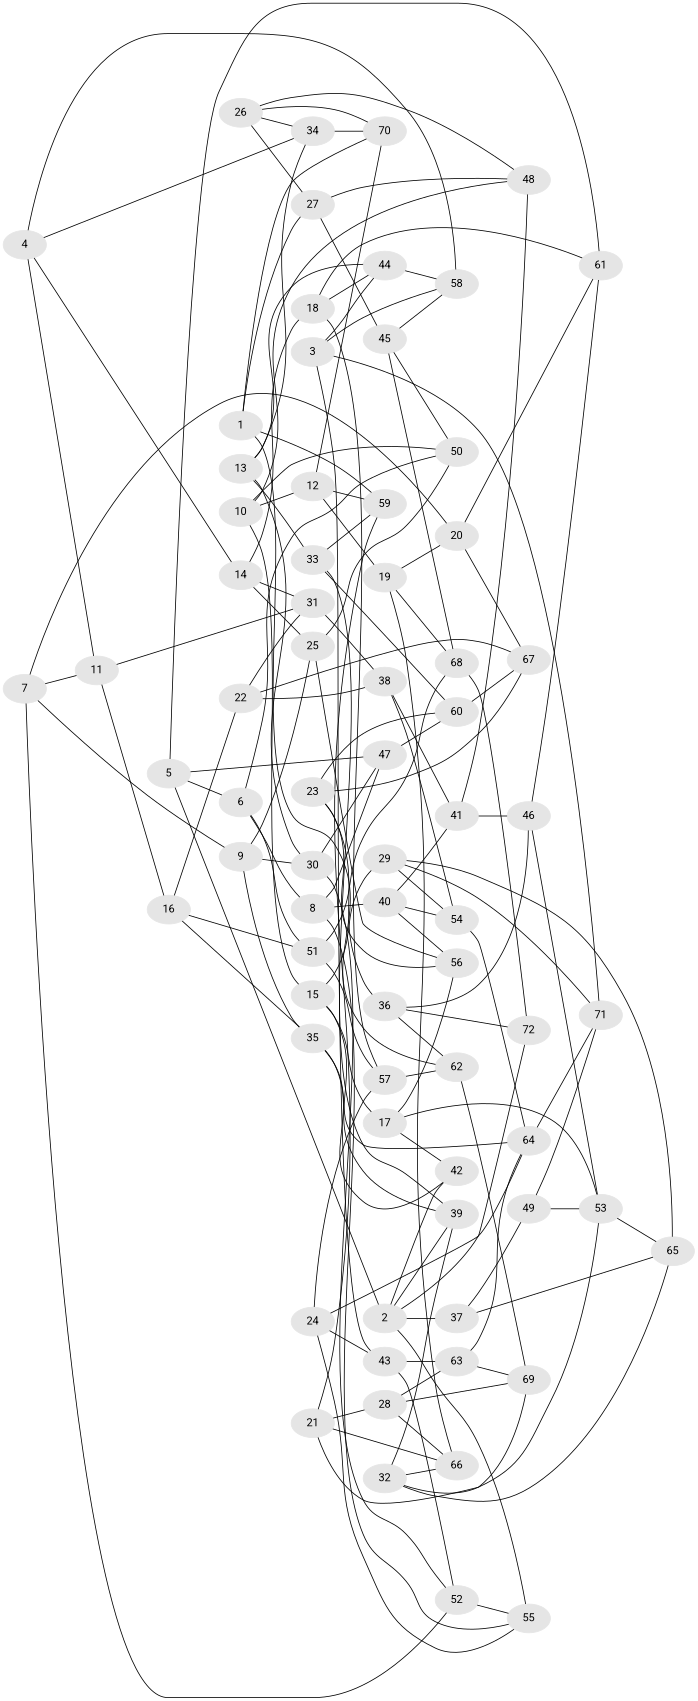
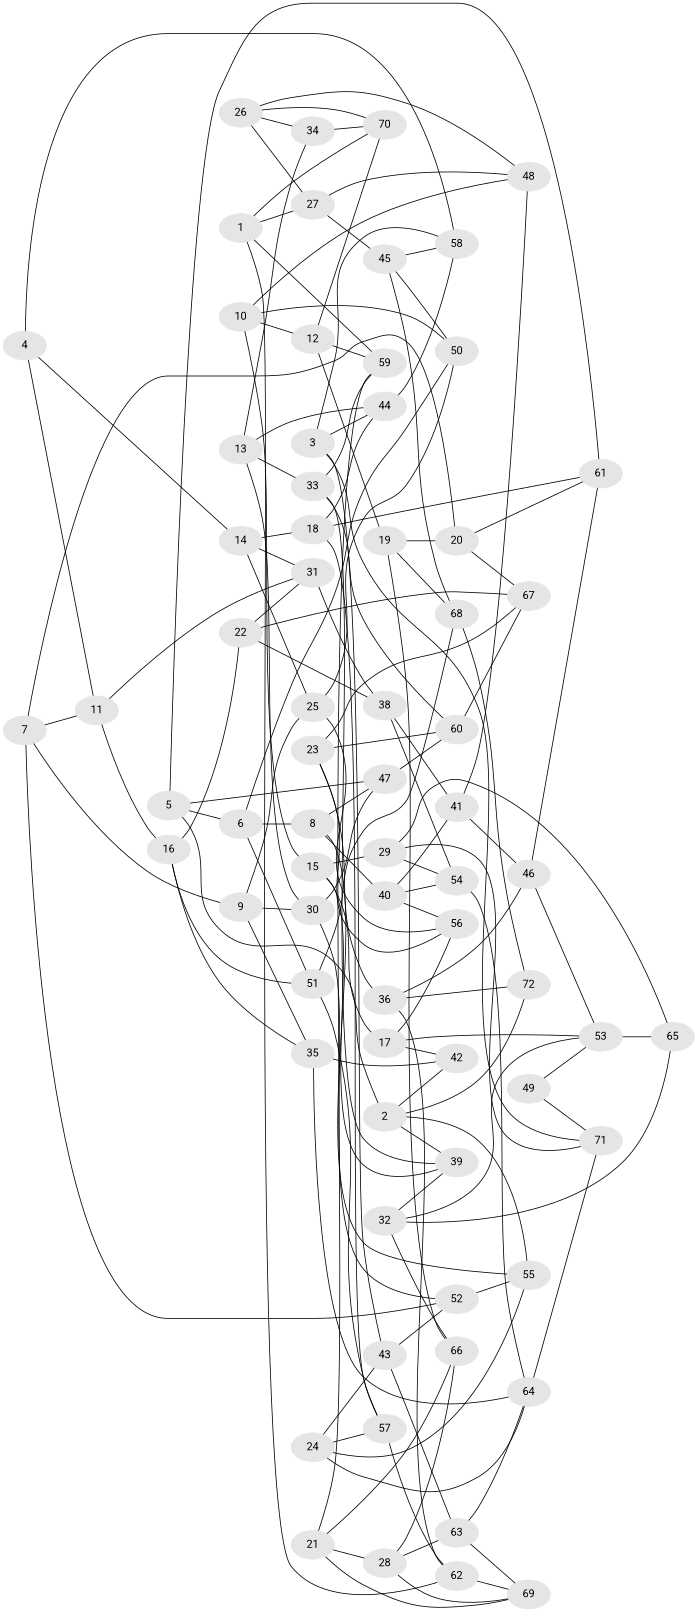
edge "34" -- "4": removed
node "37": removed
